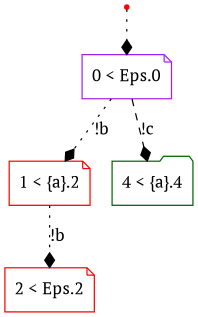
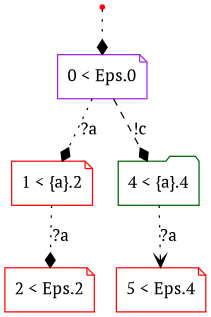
edge "0 < Eps.0" -> "1 < {a}.2": label "!b" -> "?a"
edge "1 < {a}.2" -> "2 < Eps.2": label "!b" -> "?a"
node "5 < Eps.4": added
